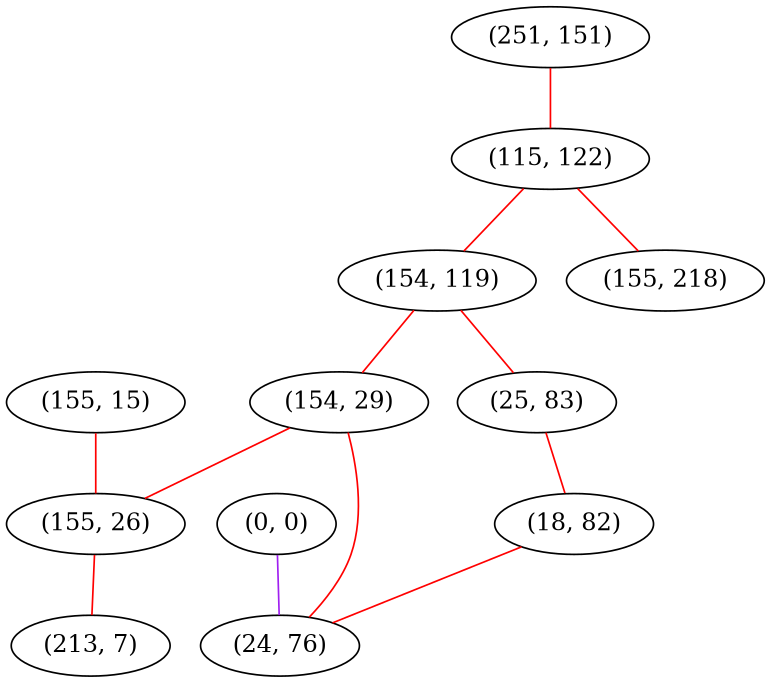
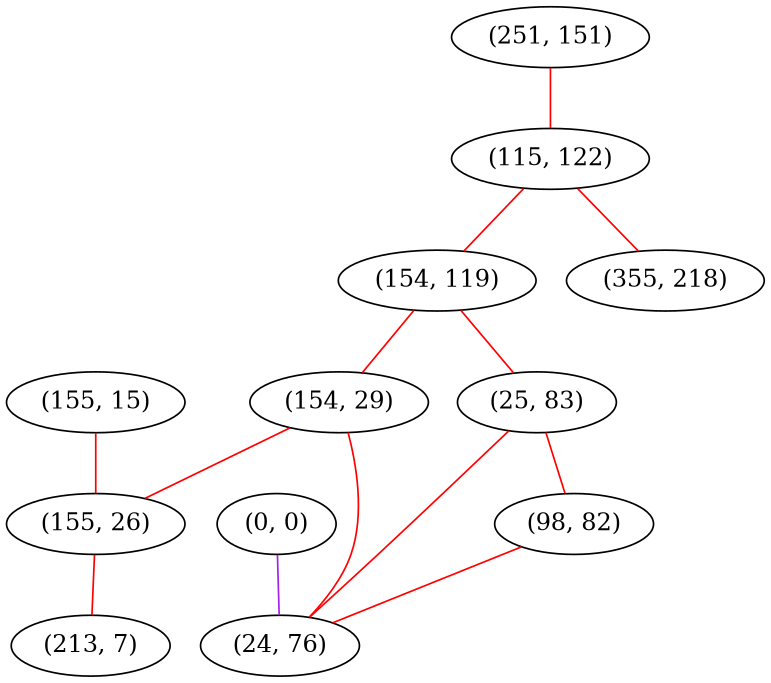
node "(155, 218)": label "(155, 218)" -> "(355, 218)"
node "(18, 82)": label "(18, 82)" -> "(98, 82)"
edge "(25, 83)" -- "(24, 76)": added
